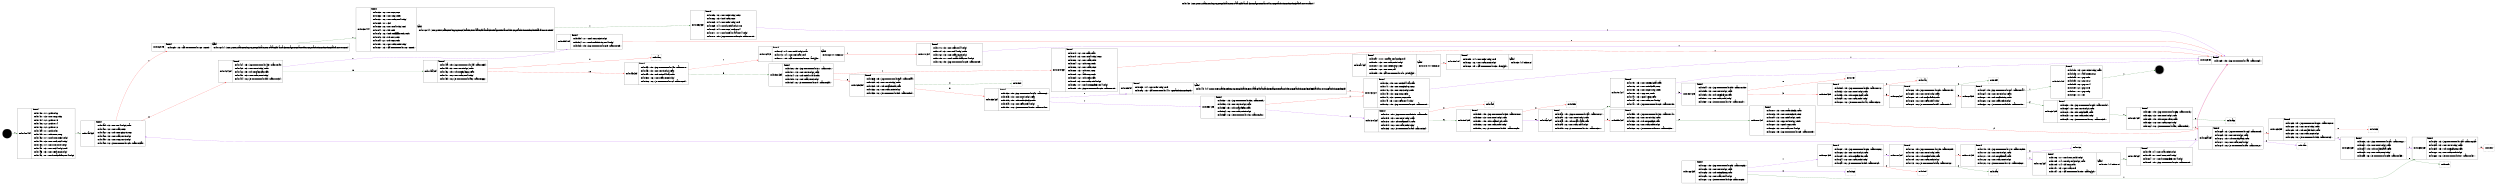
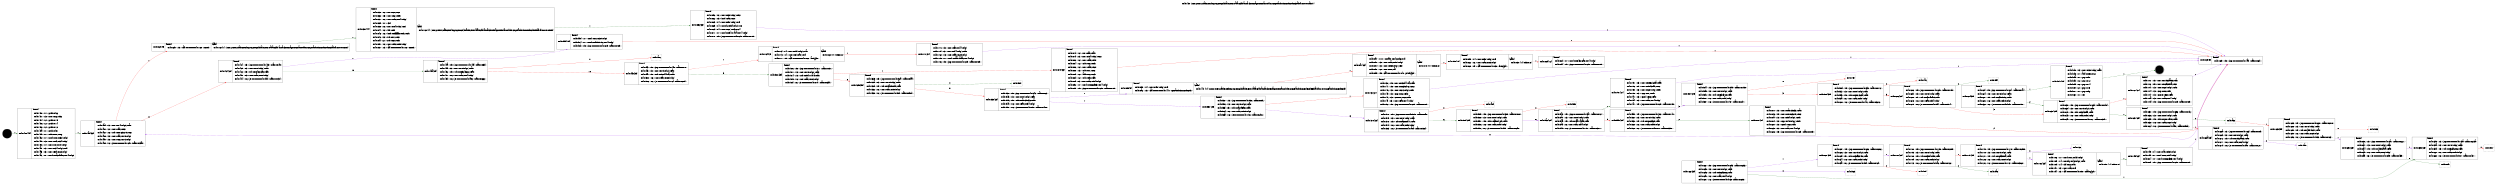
node "0x4018cd [12]": added
node "0x4017c7 [27]": added
edge "0x40189e [9]" -> "0x40173c [27]": now "0x40189e [9]" -> "0x4018a7 [23]"
edge "0x401791 [27]" -> "0x4015d4 [25]": now "0x4015bb [25]" -> "0x4015d4 [25]"
edge "0x401606 [25]" -> "0x40161f [25]": now "0x401606 [25]" -> "0x401638 [25]"
edge "0x40166a [25]" -> "0x401683 [25]": now "0x401a5c" -> "0x401683 [25]"
edge "0x40166a [25]" -> "0x4014ad [23]": now "0x401c09 [5]" -> "0x4014ad [23]"
